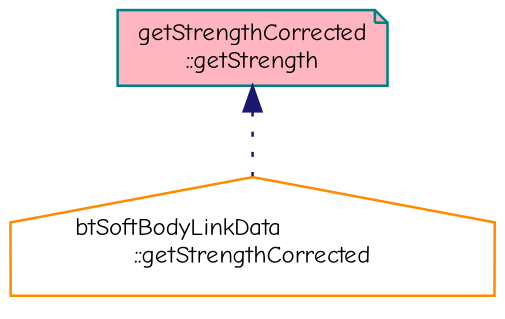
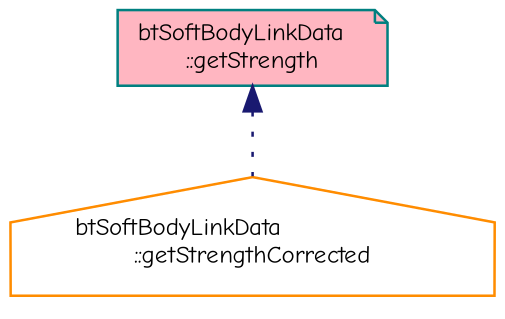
node "getStrengthCorrected ::getStrength": label "getStrengthCorrected ::getStrength" -> "btSoftBodyLinkData ::getStrength"
